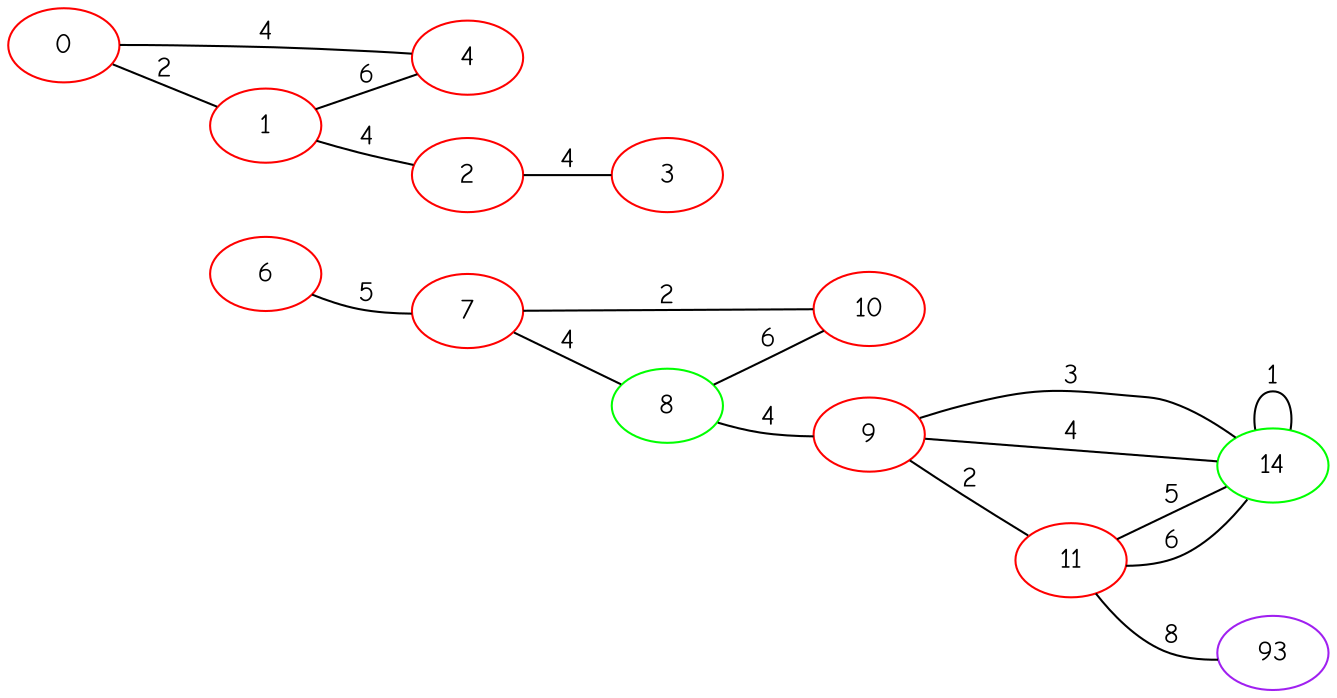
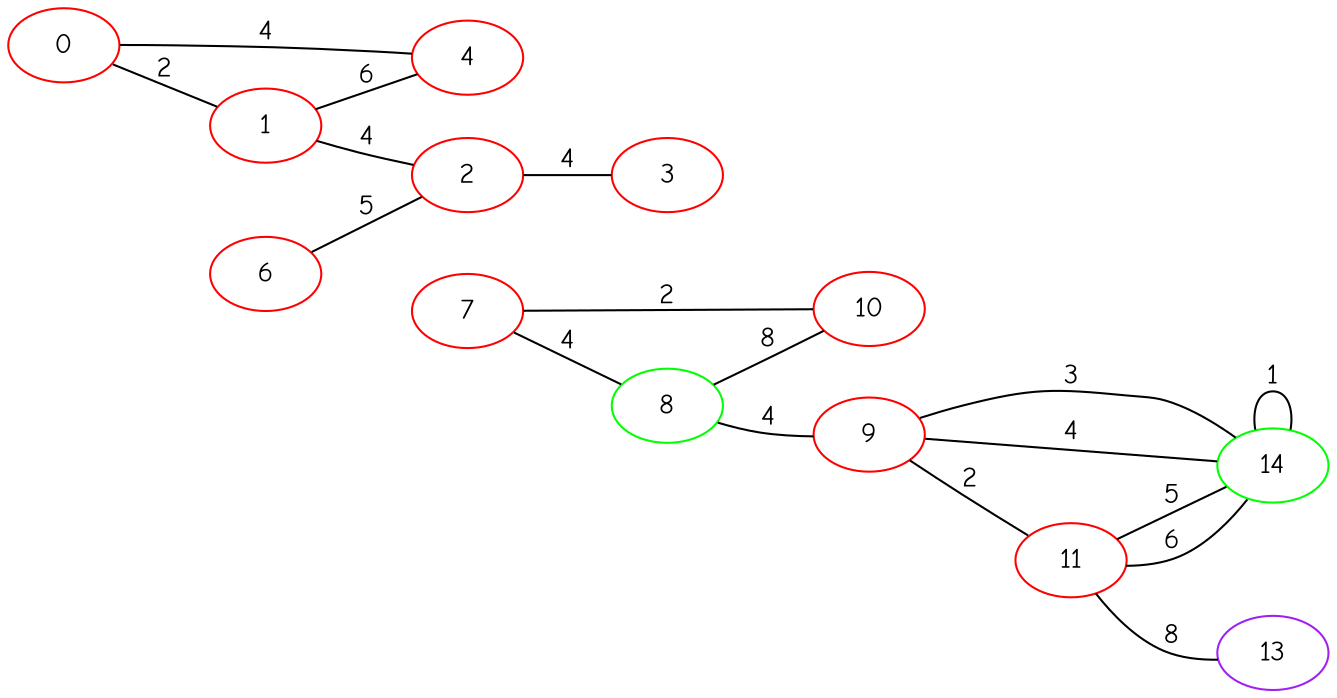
edge "6" -- "7": now "6" -- "2"
edge "10" -- "8": label "6" -> "8"
node "93": label "93" -> "13"
